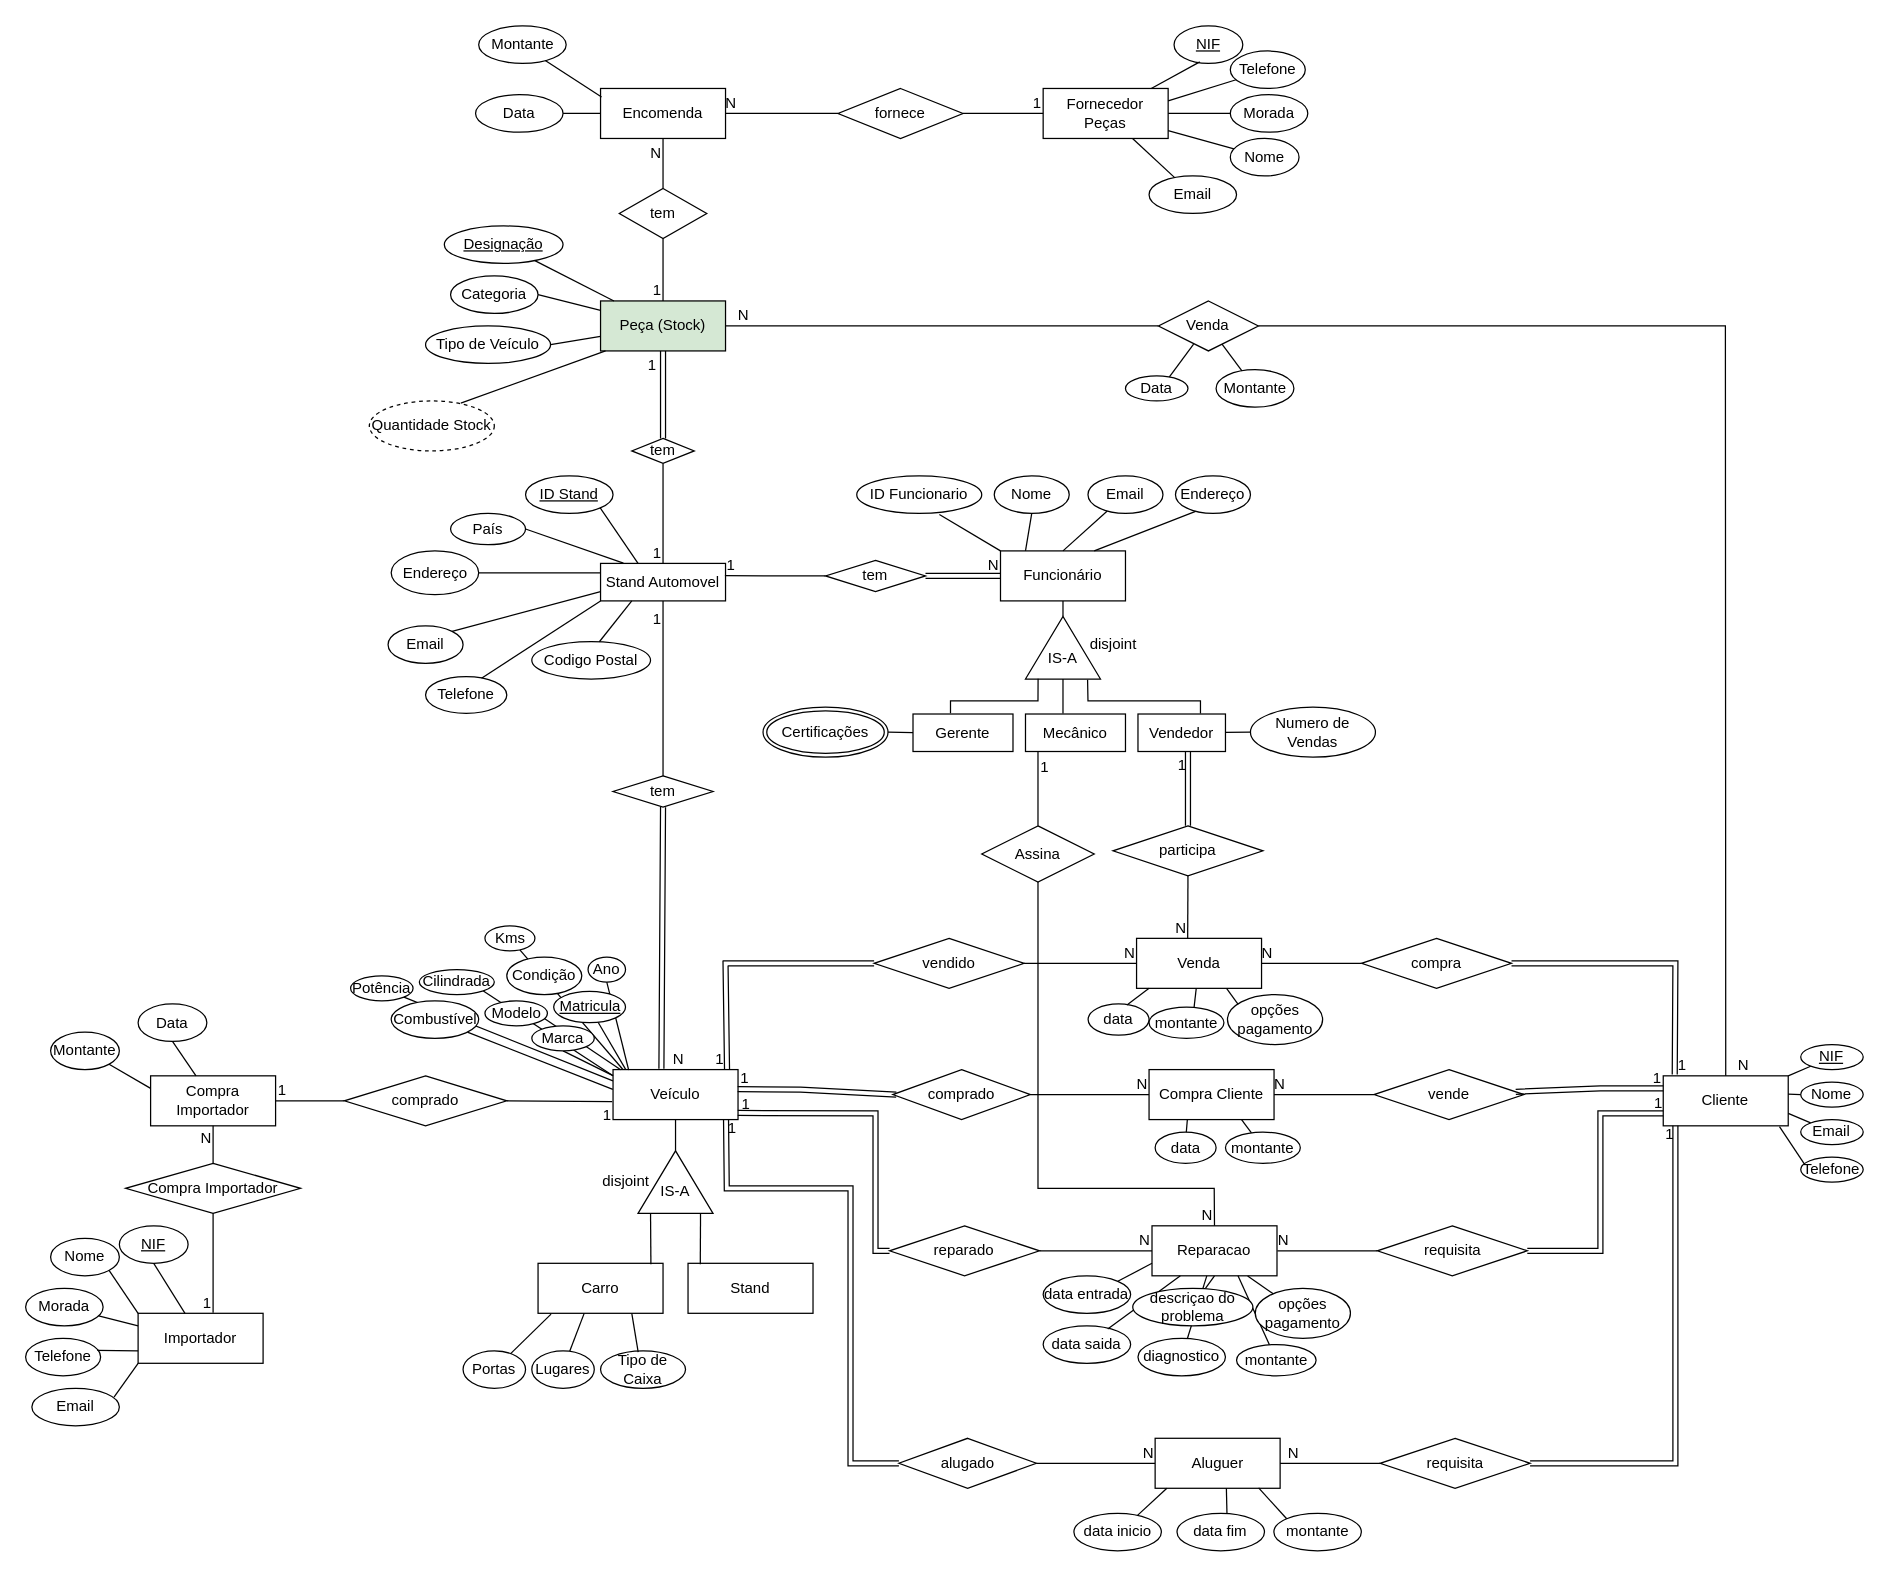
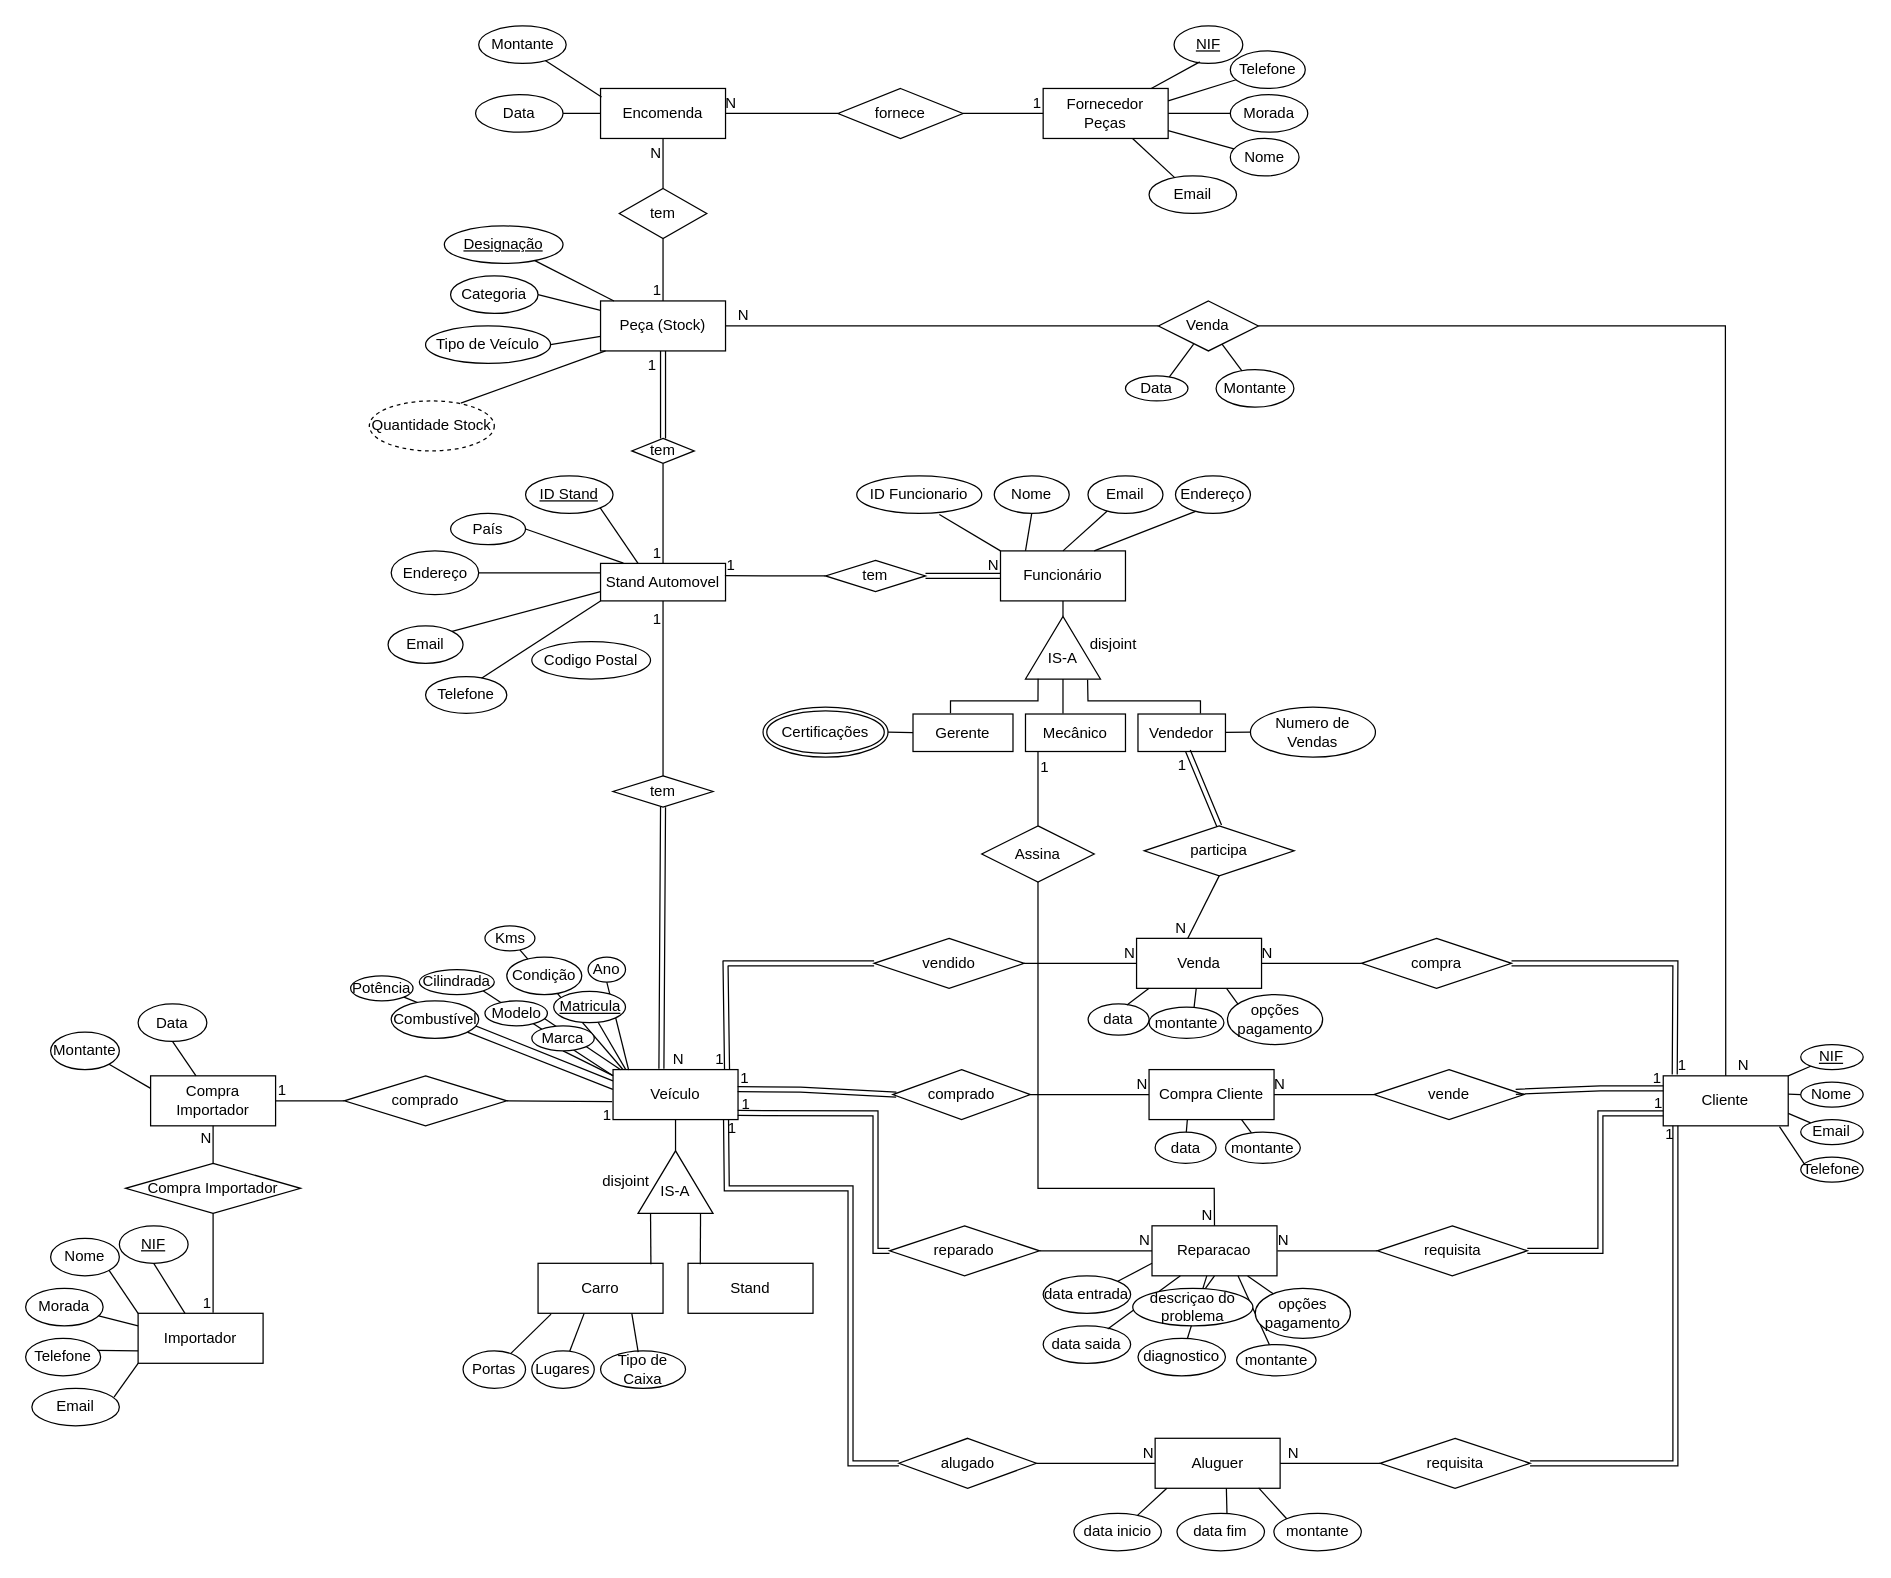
node "Peça (Stock)": fillcolor #d5e8d4 -> #ffffff
edge "Stand Automovel" -- "Codigo Postal": removed
node "participa": moved (1188, 851) -> (1219, 851)
